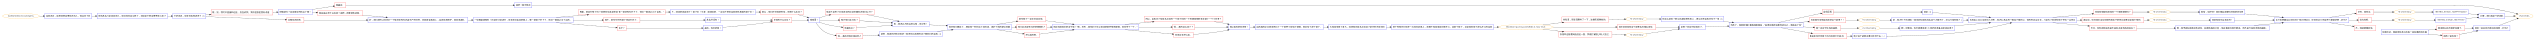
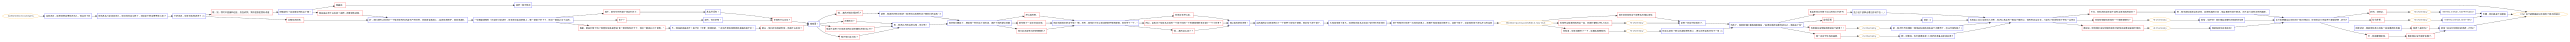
node "Chat ends.": label "Chat ends." -> "Chat 这个故事确实让你得到了强大的知识."
edge "你敢试试，我就用你身上的每一块金属把你压扁" -> "看来我以后不能穿金属了。": now "不，我就要嘲笑他。" -> "看来我以后不能穿金属了。"
